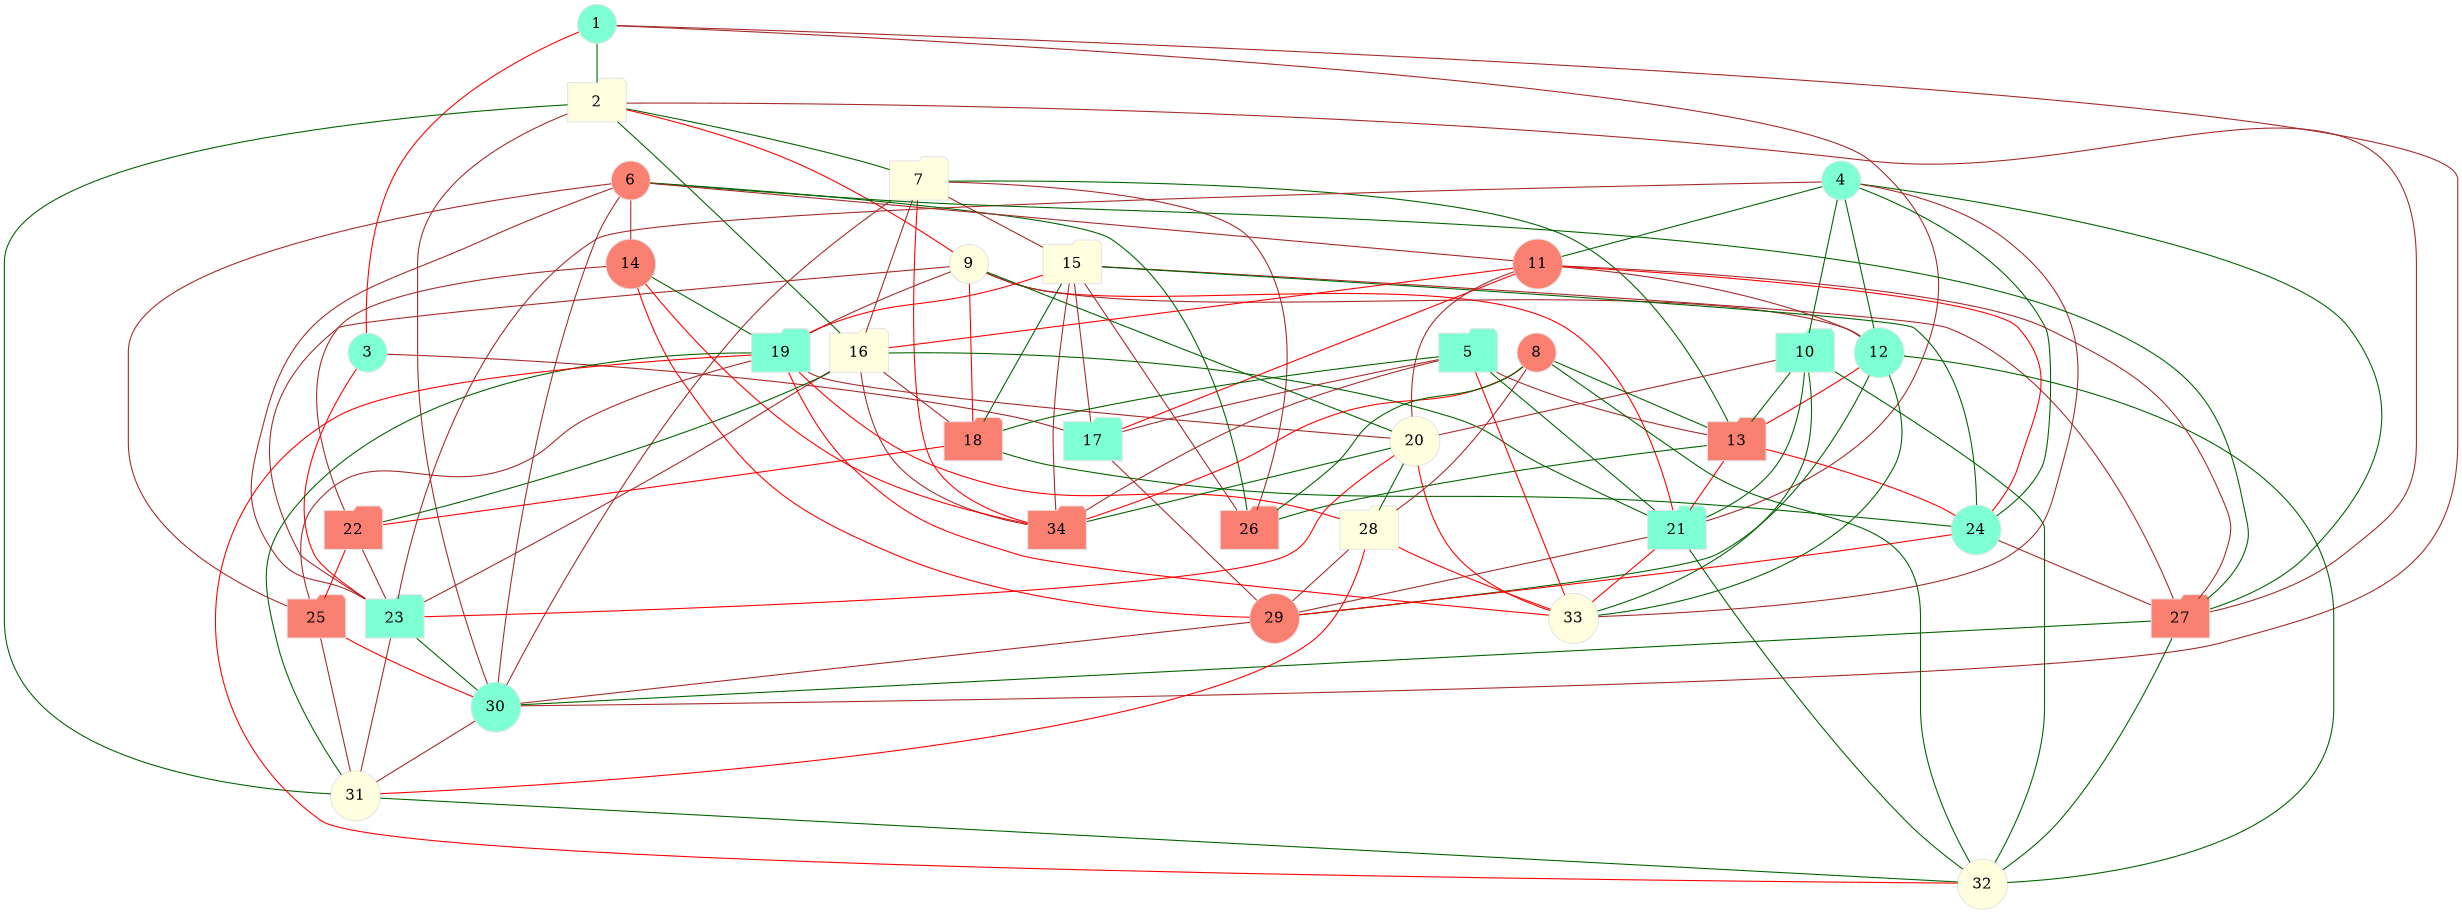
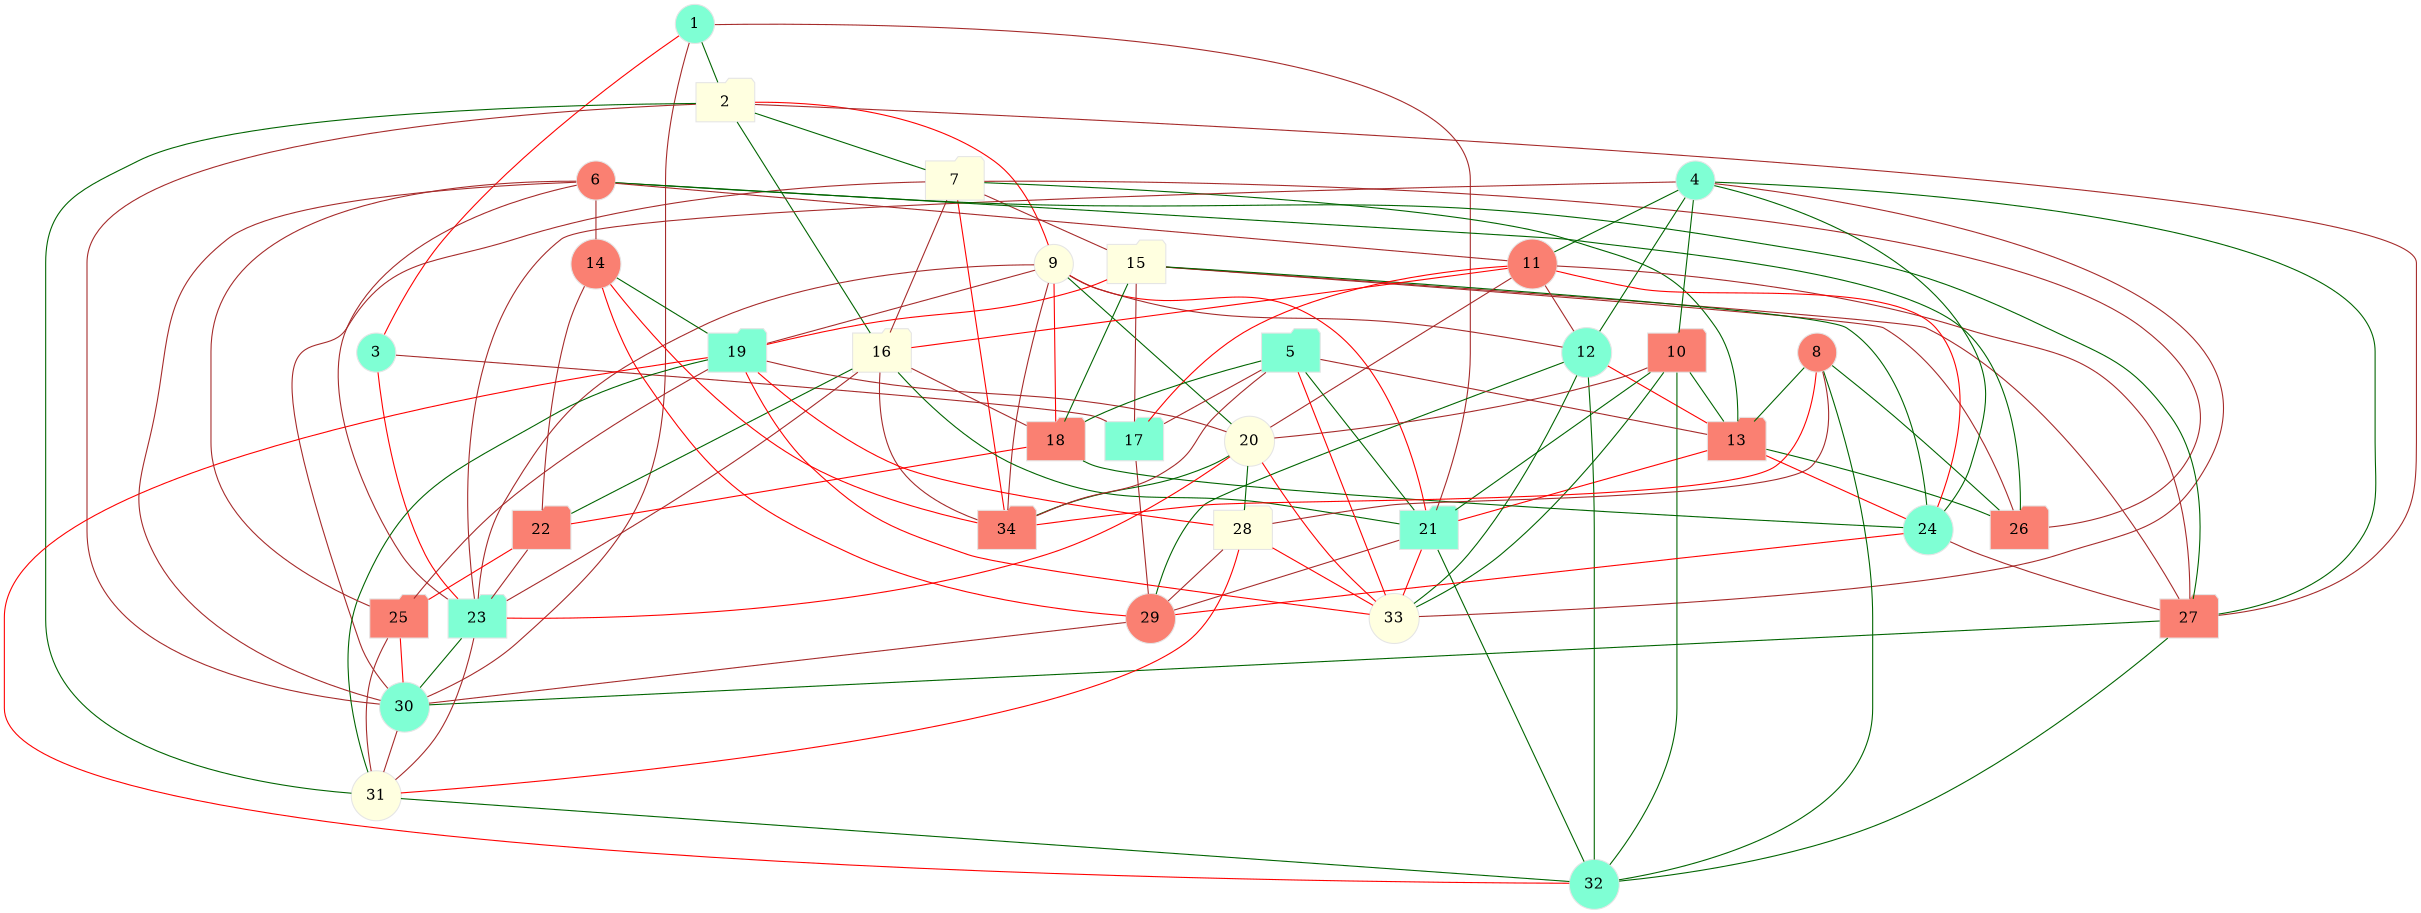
node "10": fillcolor aquamarine -> salmon
edge "15" -- "34": now "9" -- "34"
node "32": fillcolor lightyellow -> aquamarine
